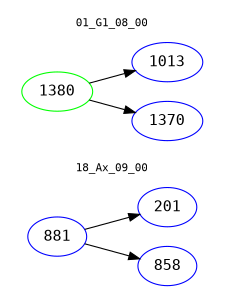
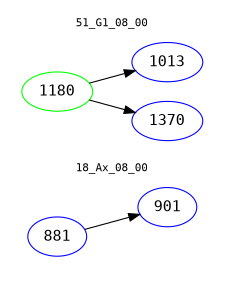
cluster "01_G1_08_00": label "01_G1_08_00" -> "51_G1_08_00"
node "1380": label "1380" -> "1180"
cluster "18_Ax_09_00": label "18_Ax_09_00" -> "18_Ax_08_00"
node "201": label "201" -> "901"
node "858": removed
